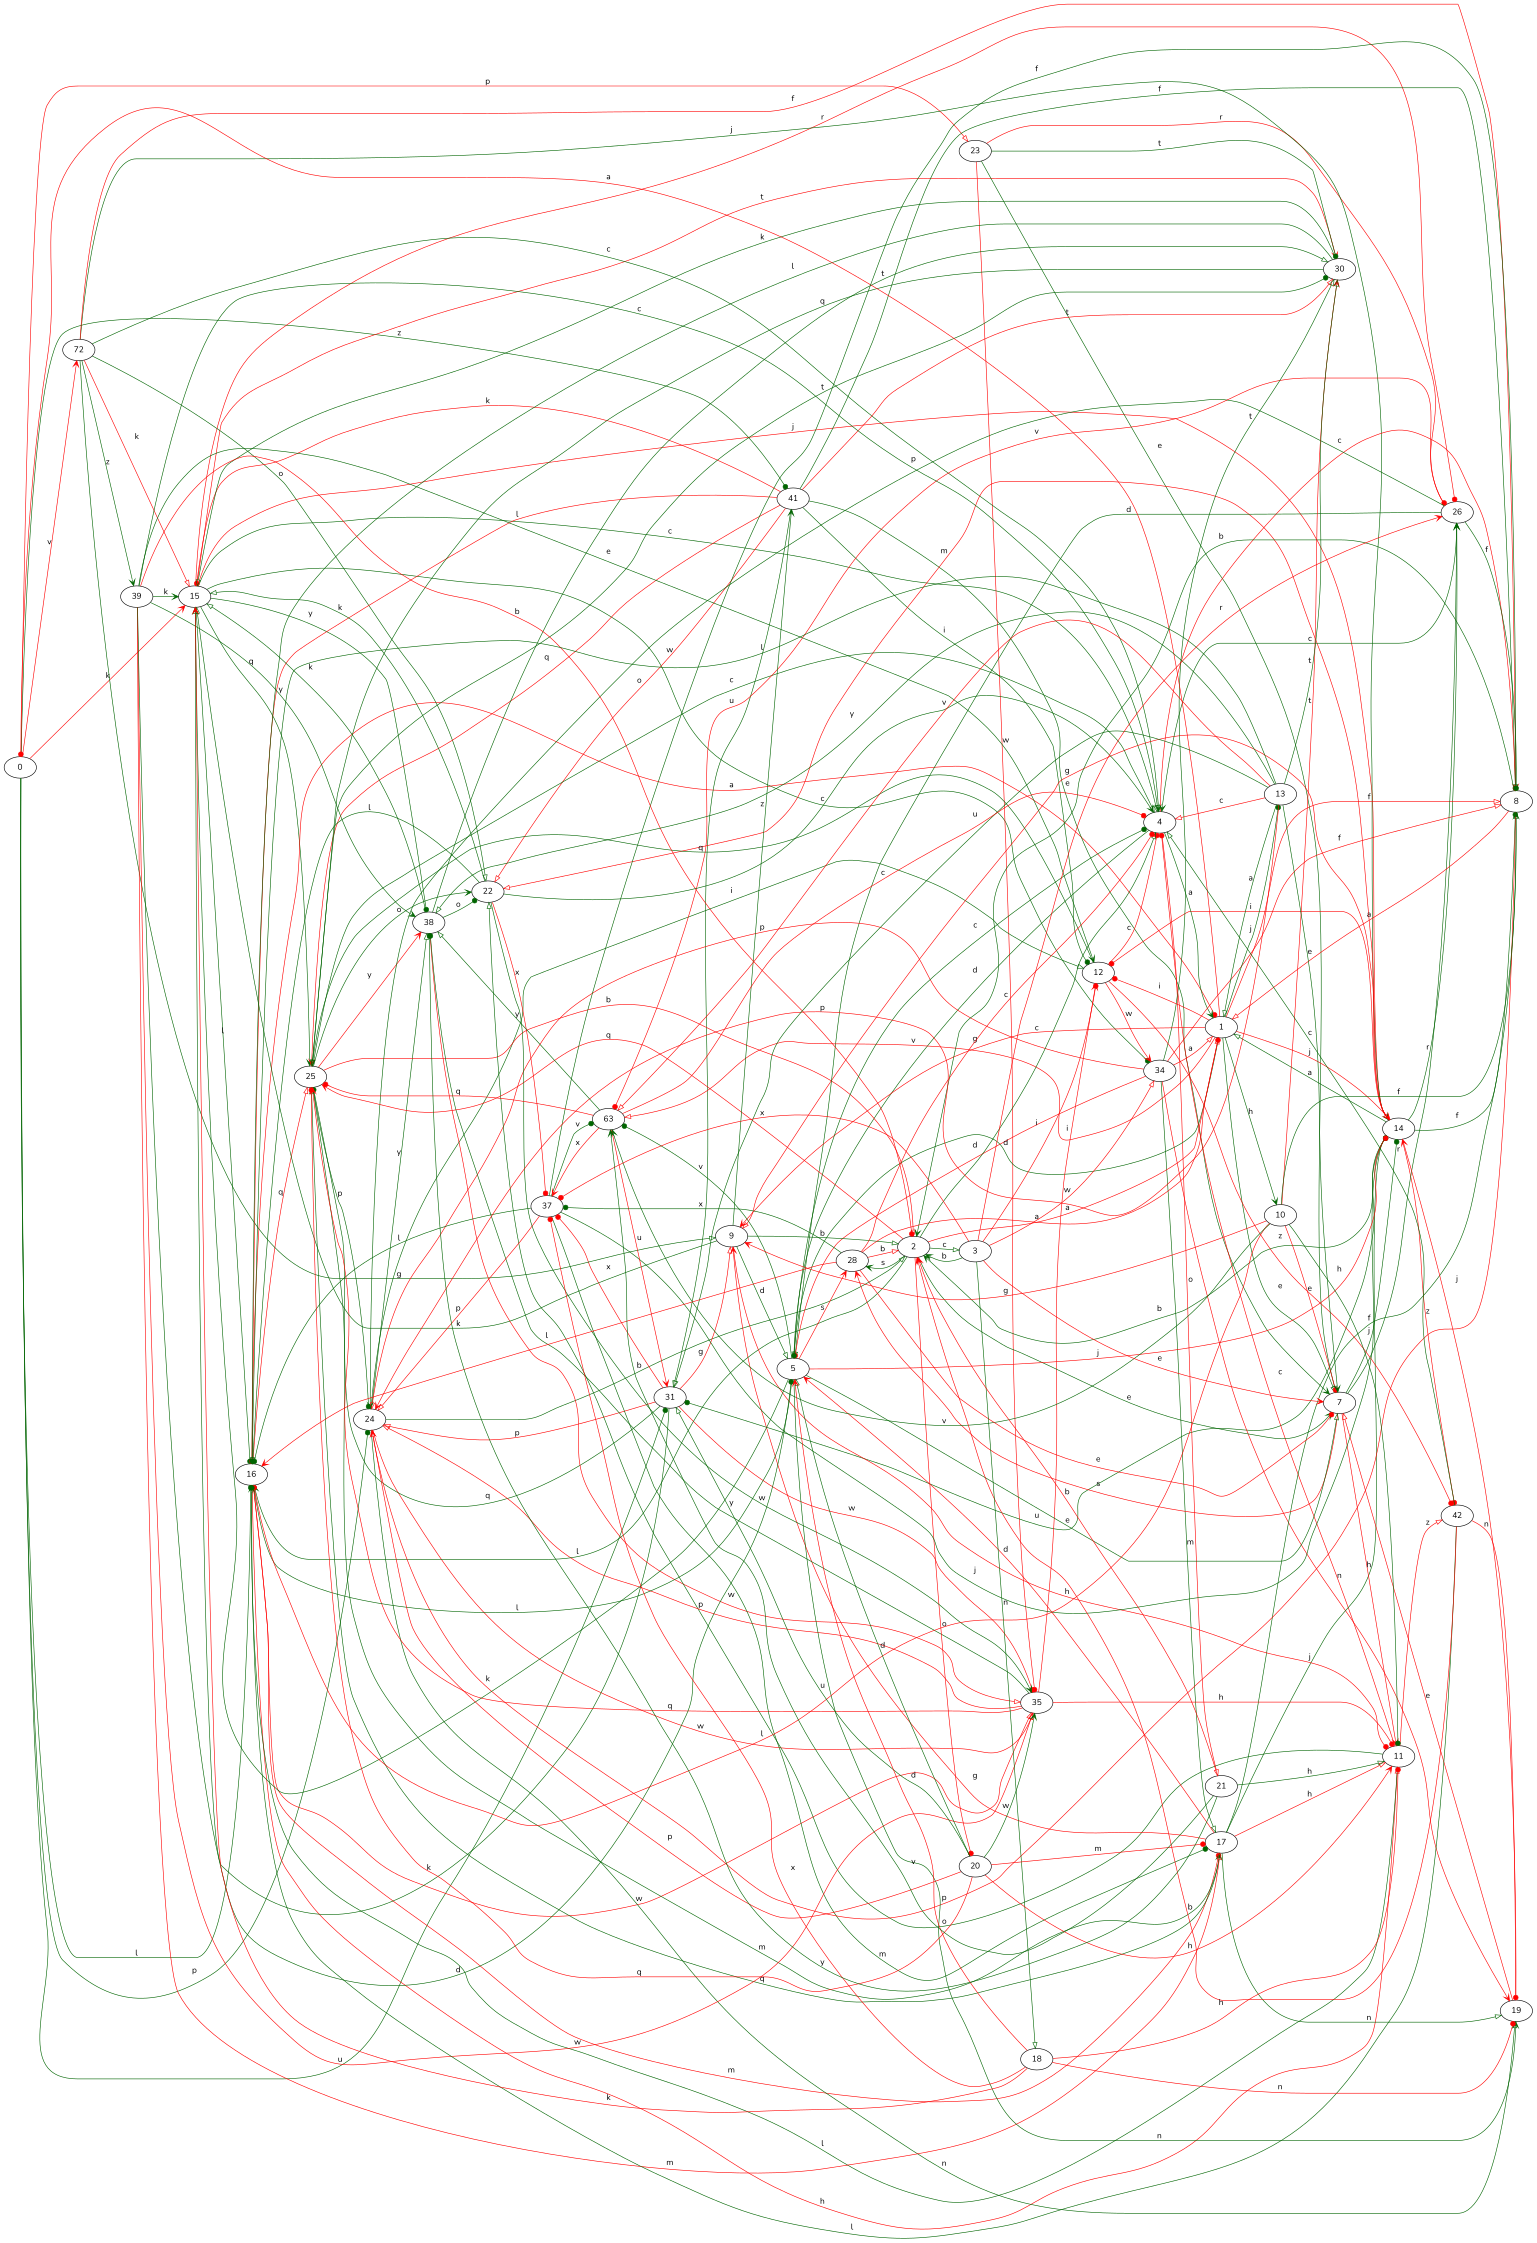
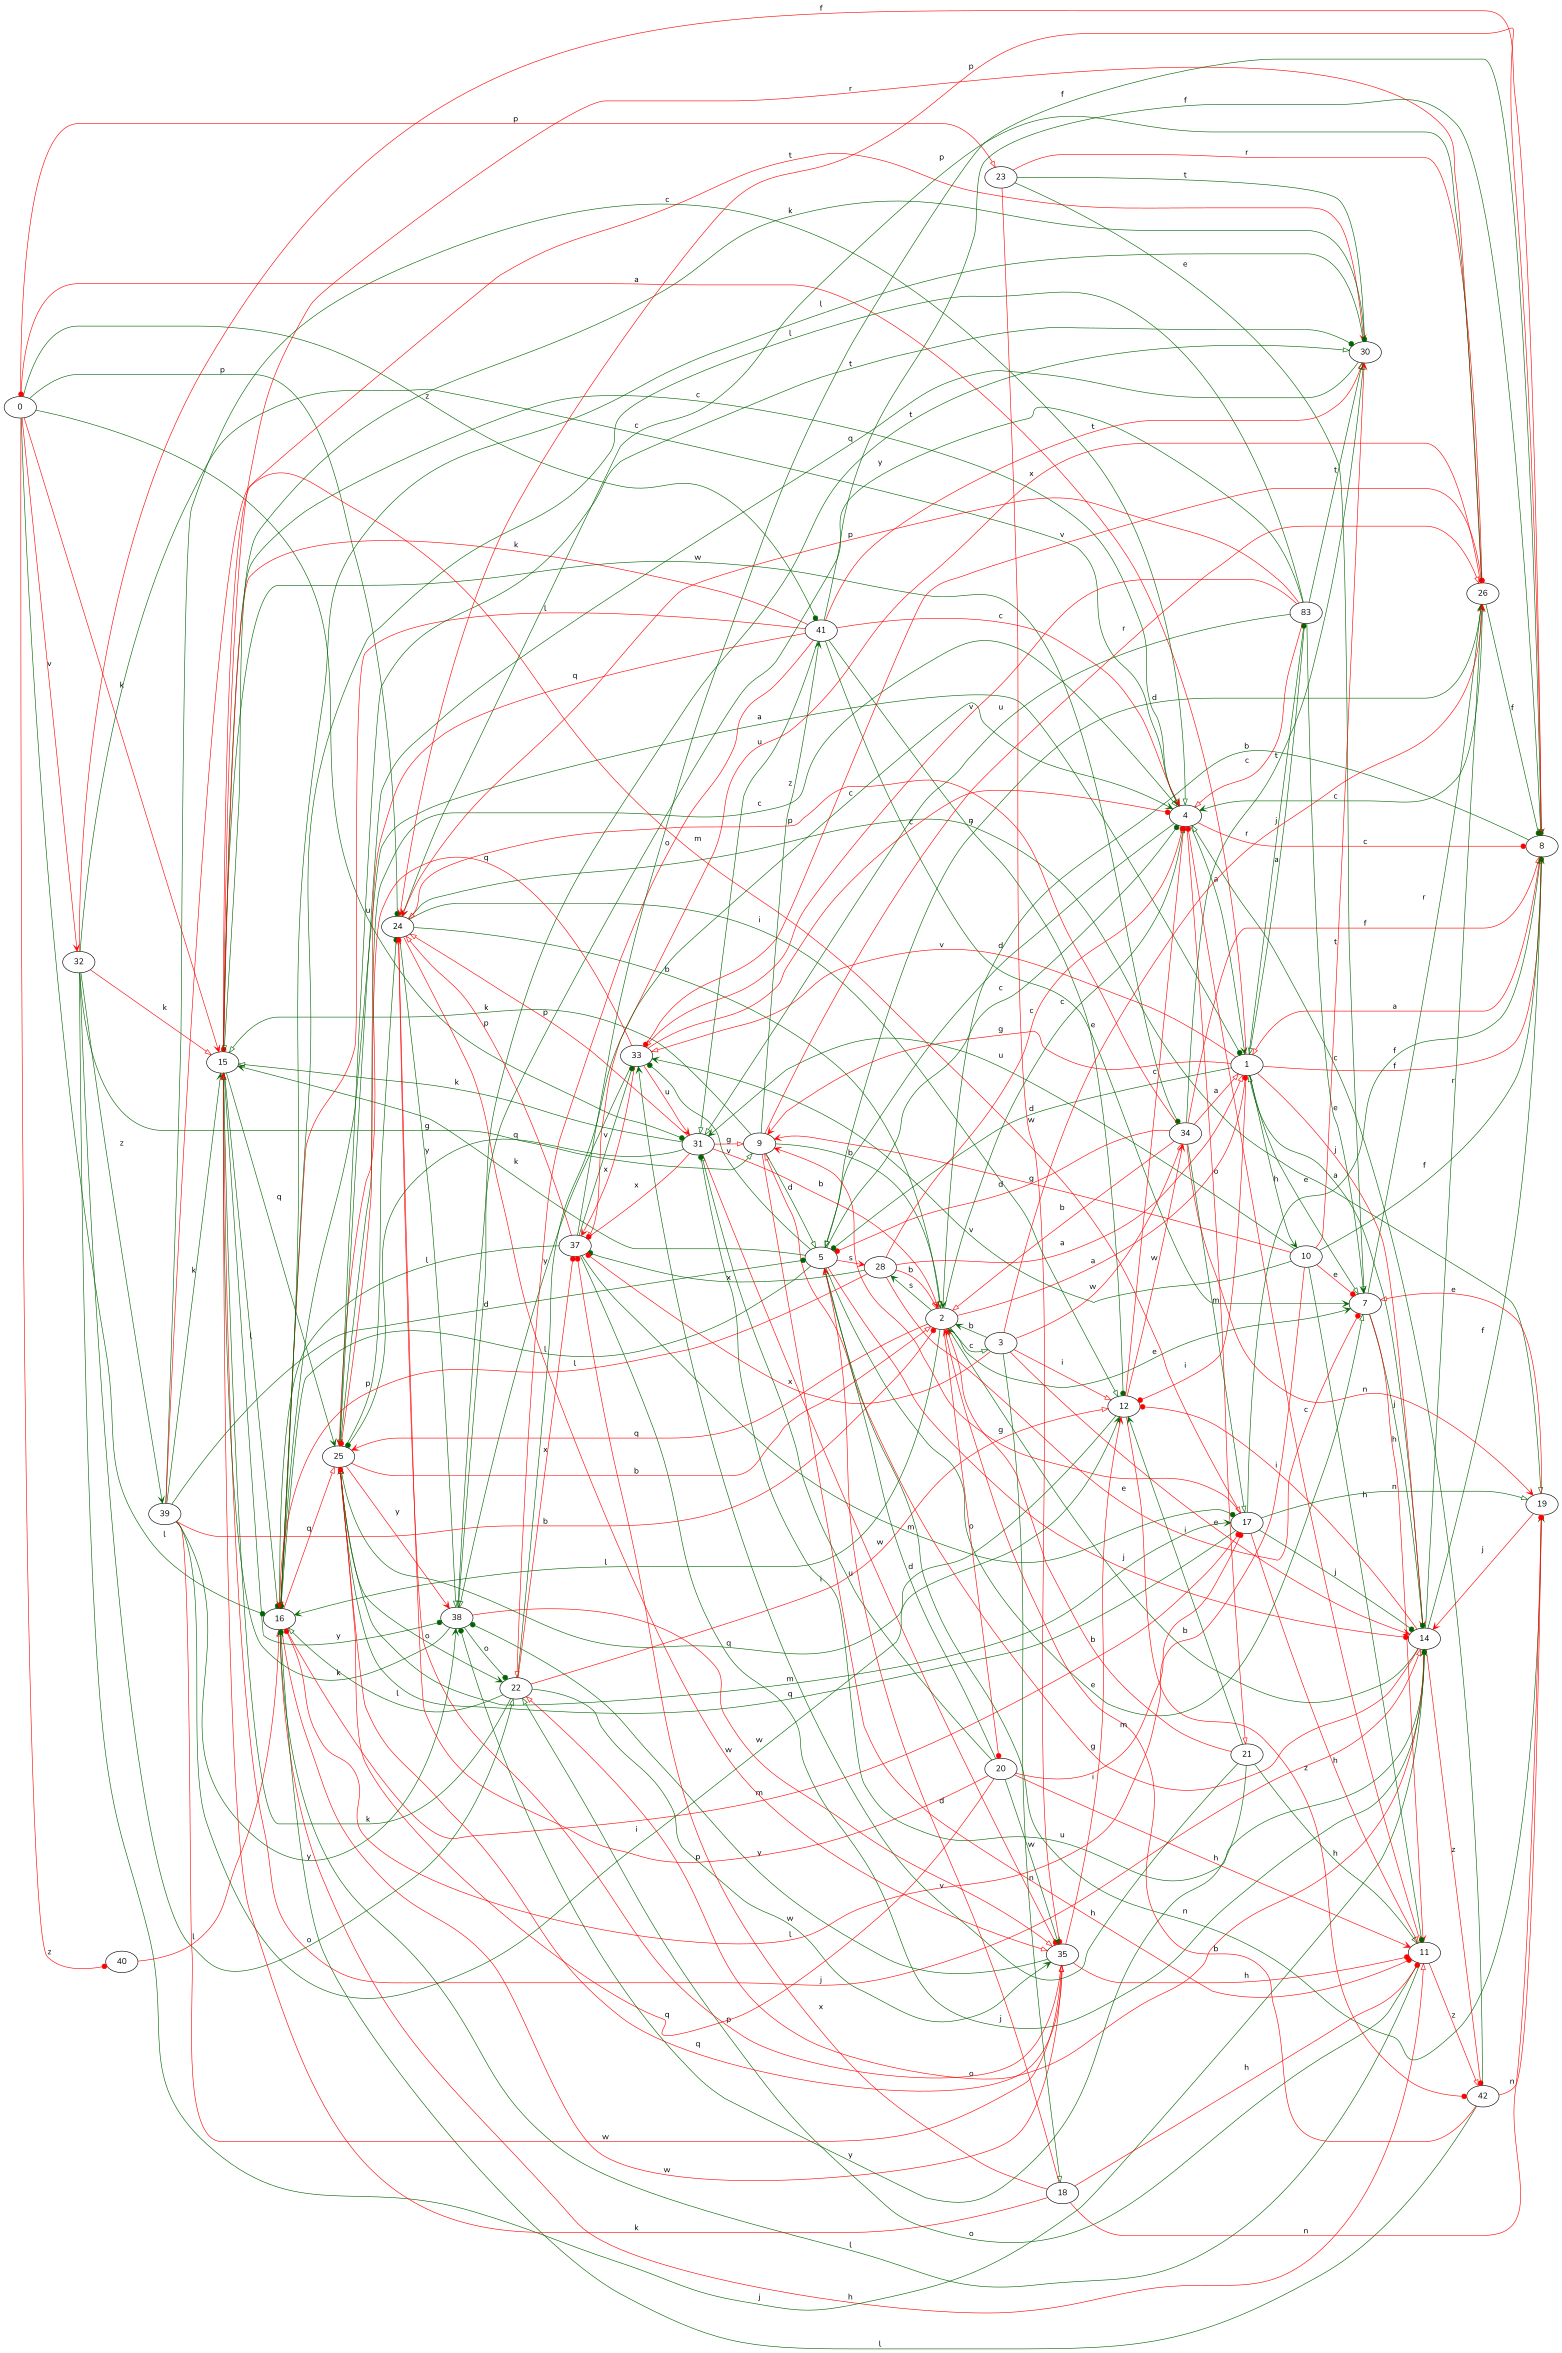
node "72": label "72" -> "32"
edge "14" -> "22": label "m" -> "o"
edge "39" -> "12": label "e" -> "i"
edge "26" -> "37": added, label "x"
edge "41" -> "4": added, label "c"
edge "16" -> "1": color red -> darkgreen
edge "9" -> "26": added, label "r"
node "13": label "13" -> "83"
edge "10" -> "31": added, label "u"
node "63": label "63" -> "33"
edge "3" -> "12": arrowhead dot -> onormal
edge "31" -> "2": added, label "b"
edge "34" -> "2": added, label "b"
edge "3" -> "7": now "3" -> "14"
edge "7" -> "28": removed, label "s"
edge "21" -> "12": added, label "i"
edge "22" -> "12": added, label "i"
edge "17" -> "5": removed, label "d"
edge "20" -> "24": arrowhead onormal -> dot
node "40": added
